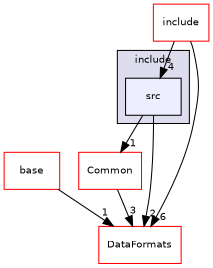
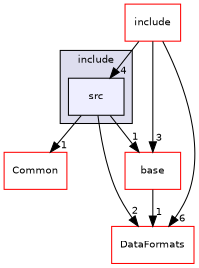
edge "include" -> "base": added
edge "src" -> "base": added
edge "Common" -> "DataFormats": removed
